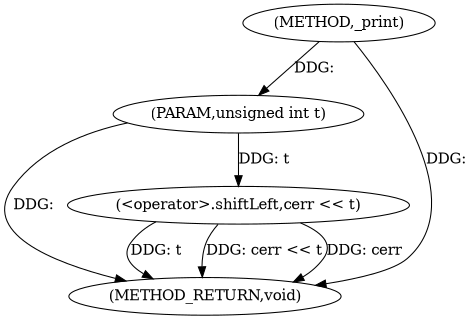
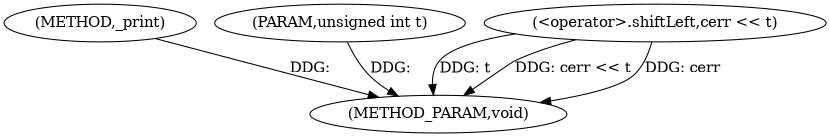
edge "(METHOD,_print)" -> "(PARAM,unsigned int t)": removed, label "DDG:"
edge "(PARAM,unsigned int t)" -> "(<operator>.shiftLeft,cerr << t)": removed, label "DDG: t"
node "(METHOD_RETURN,void)": label "(METHOD_RETURN,void)" -> "(METHOD_PARAM,void)"
